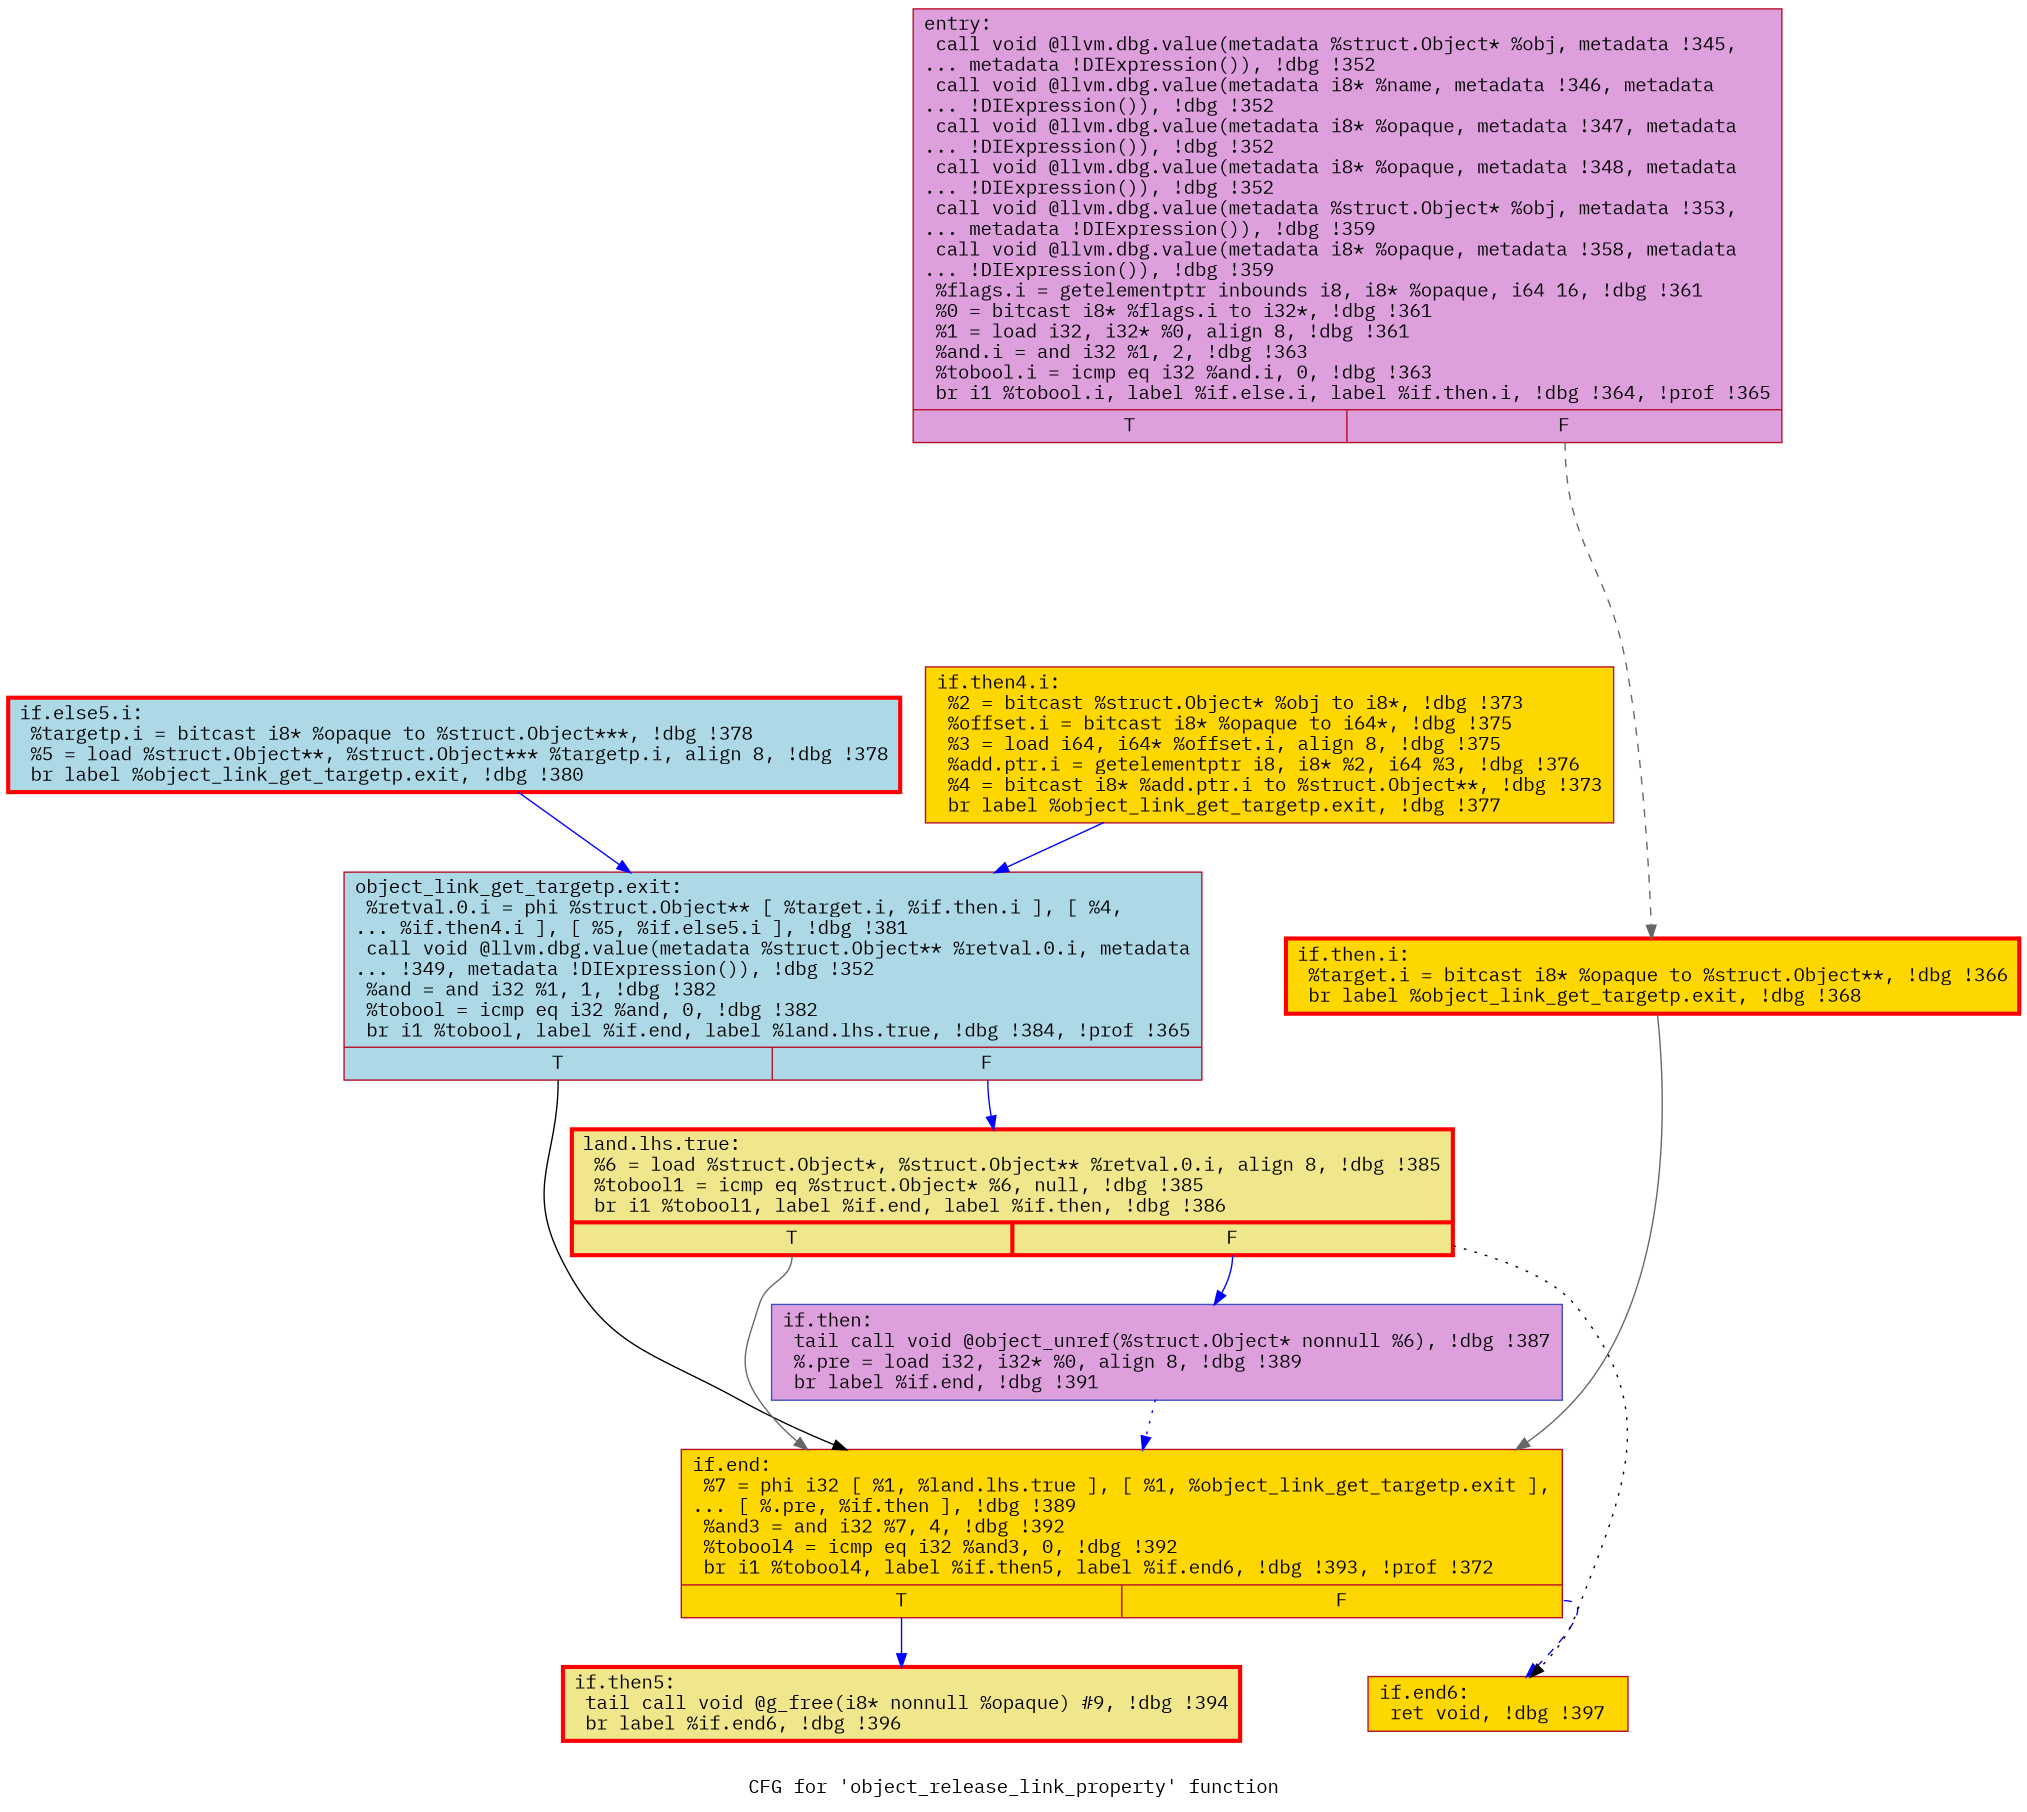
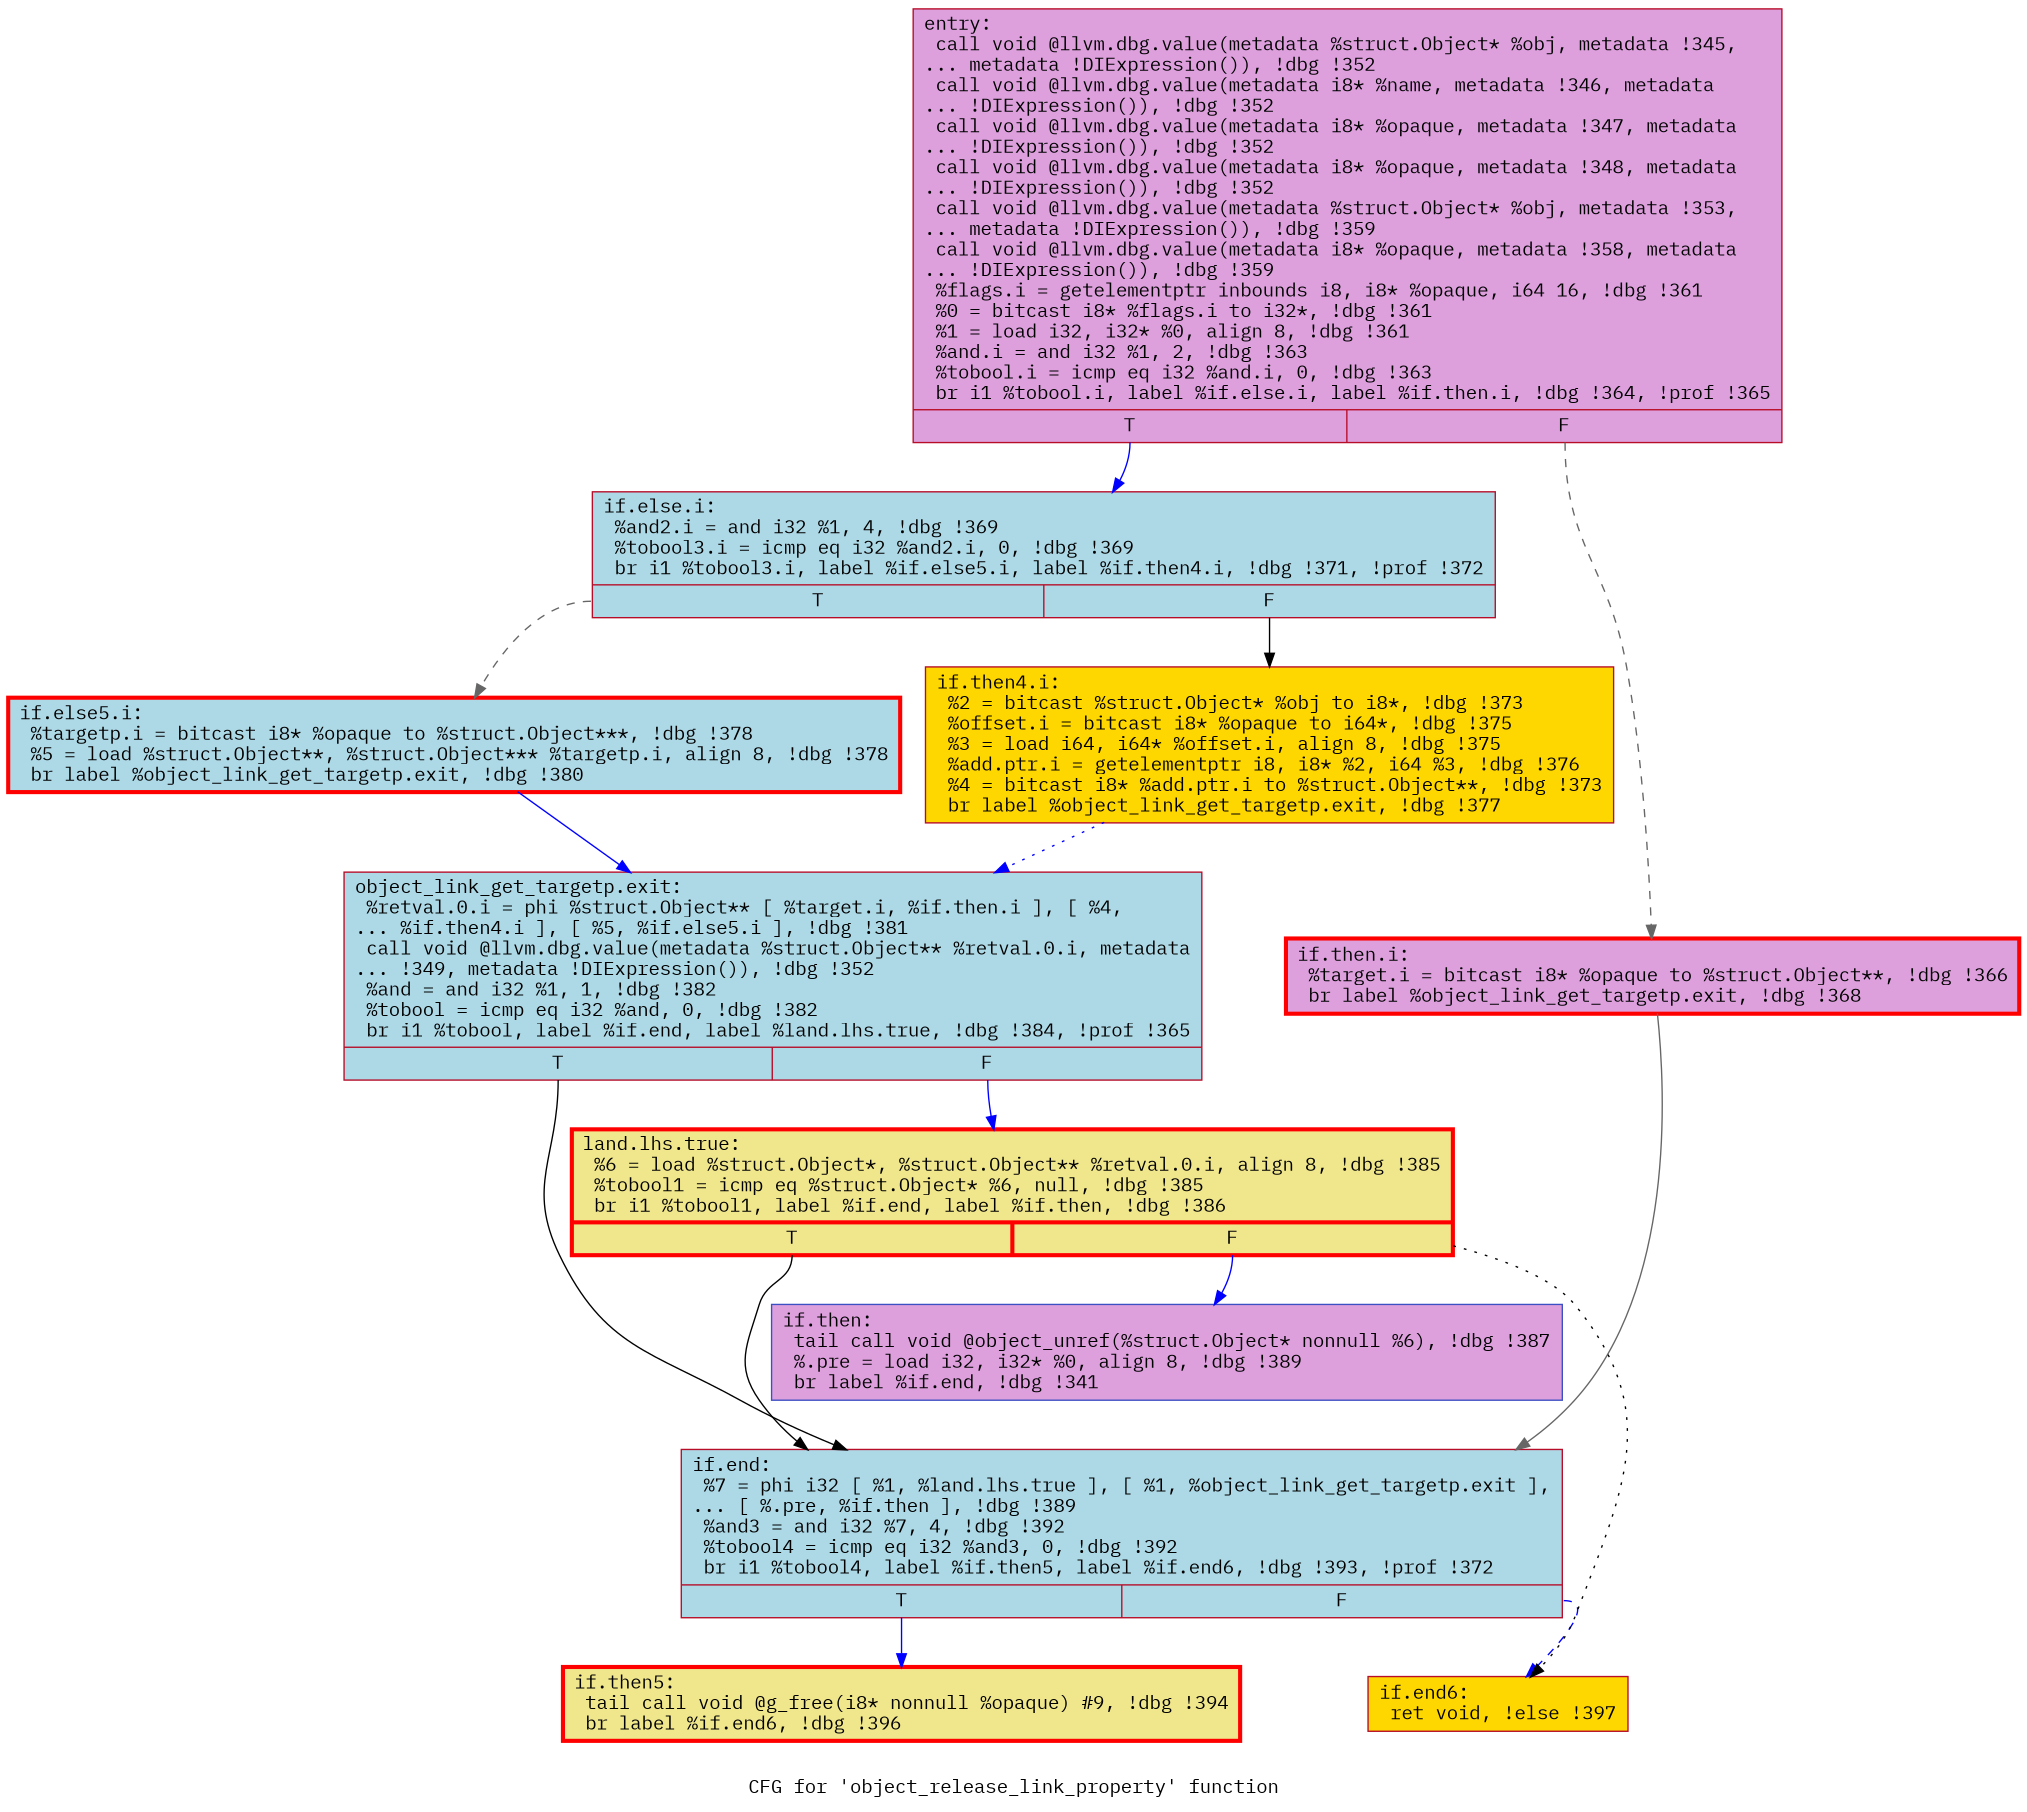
node "if.else.i:": added
edge "if.then4.i:" -> "object_link_get_targetp.exit:": style solid -> dotted
node "if.then.i:": fillcolor gold -> plum
edge "land.lhs.true:" -> "if.end:": color gray40 -> black
node "if.then:": text "br label %if.end, !dbg !391" -> "br label %if.end, !dbg !341"
edge "if.then:" -> "if.end:": removed
node "if.end:": fillcolor gold -> lightblue
node "if.end6:": text "ret void, !dbg !397" -> "ret void, !else !397"
